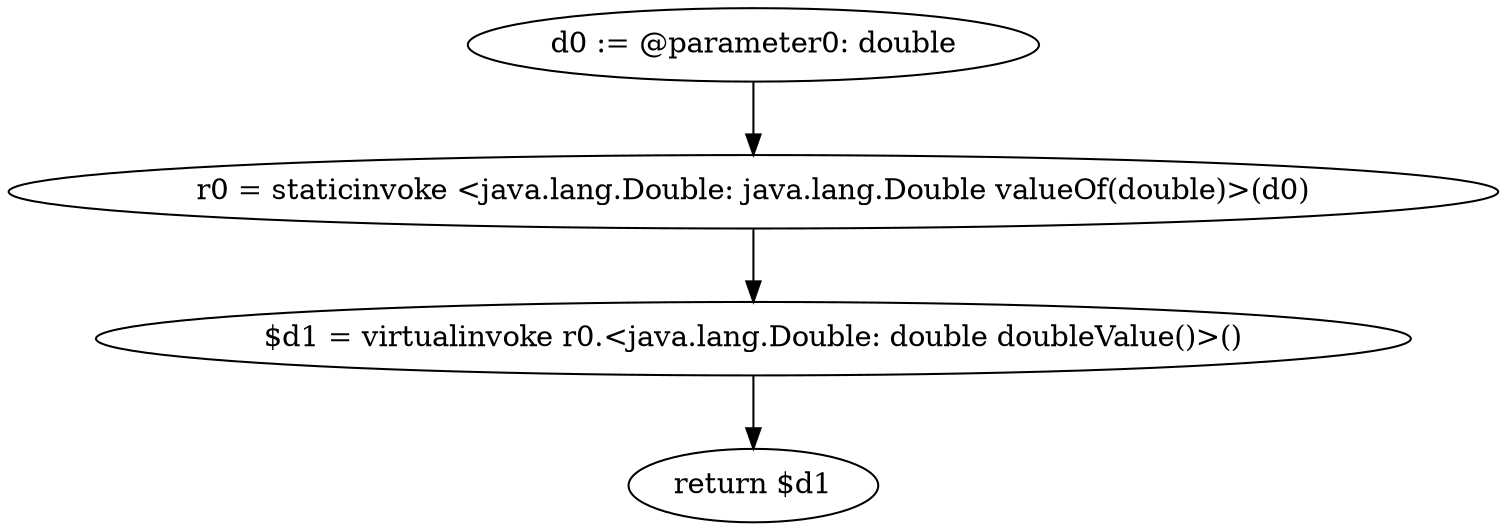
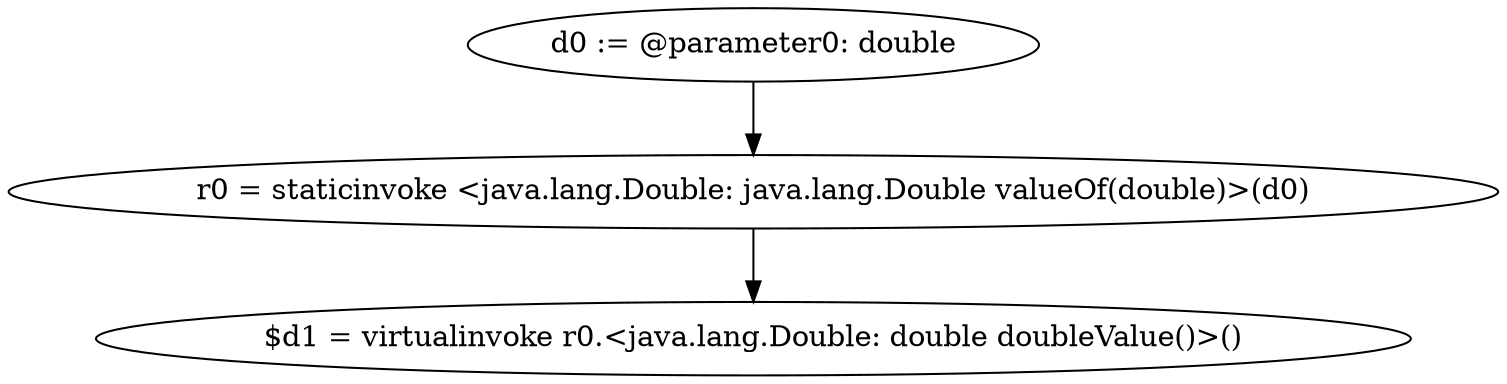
node "return $d1": removed
